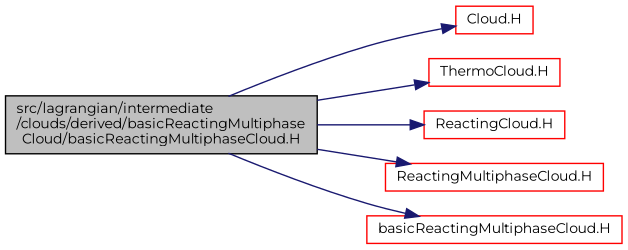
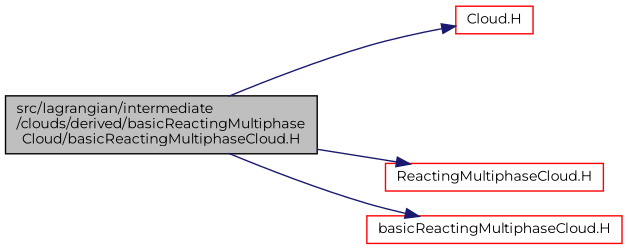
node "ThermoCloud.H": removed
node "ReactingCloud.H": removed
